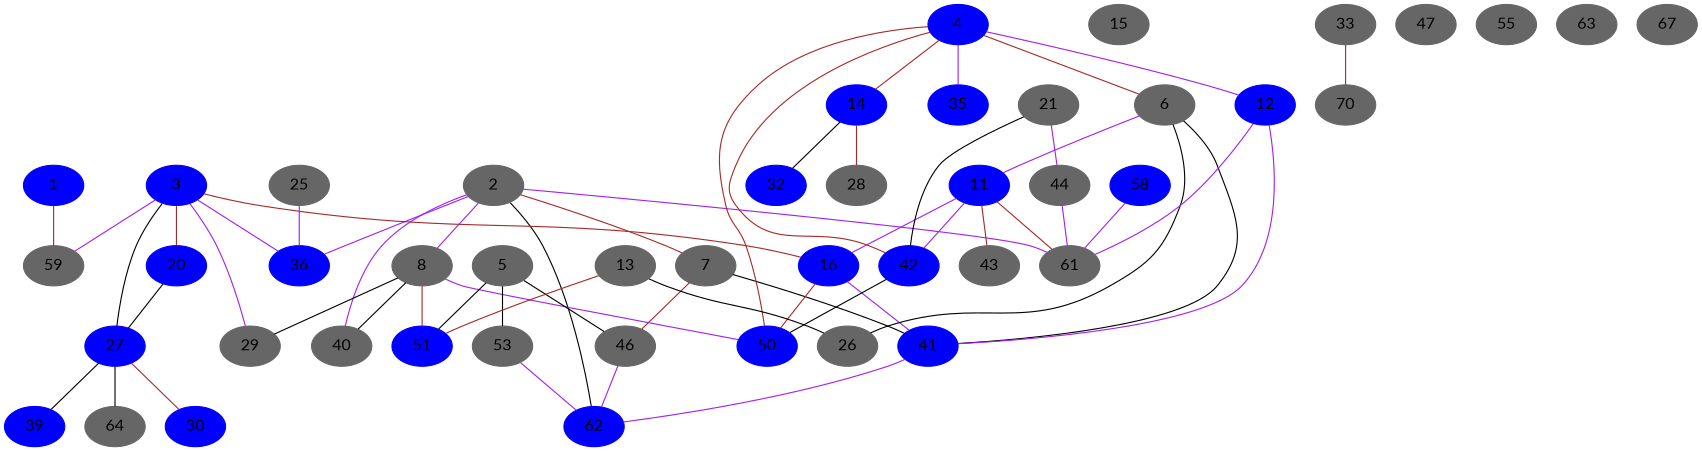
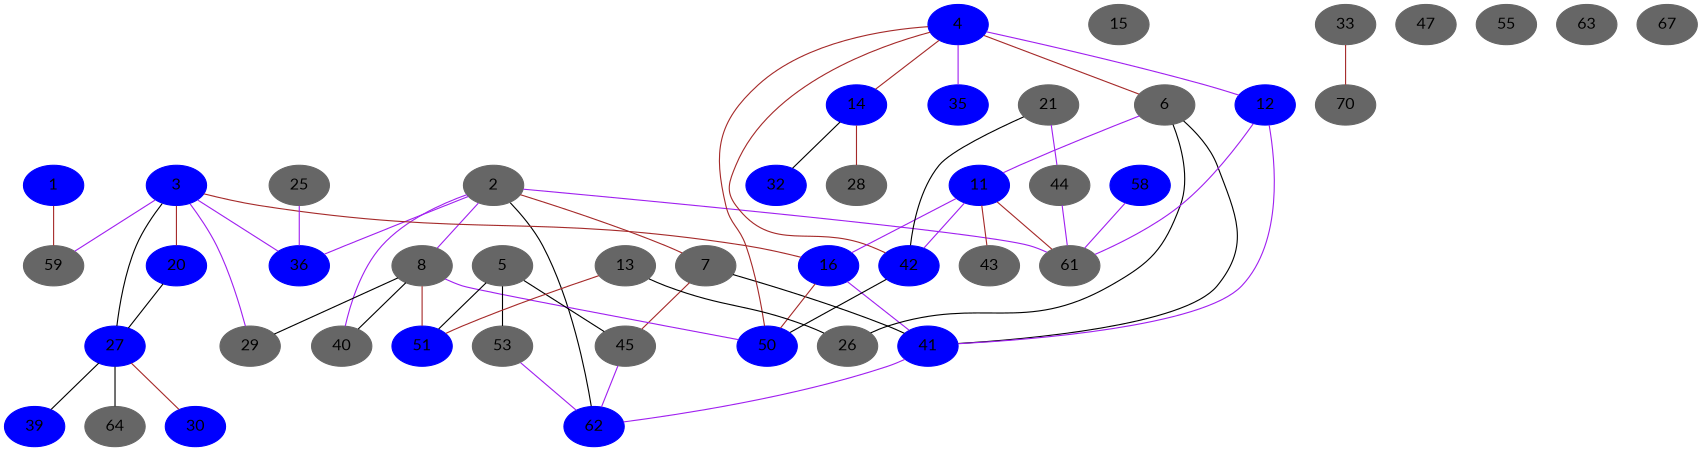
node "46": label "46" -> "45"
